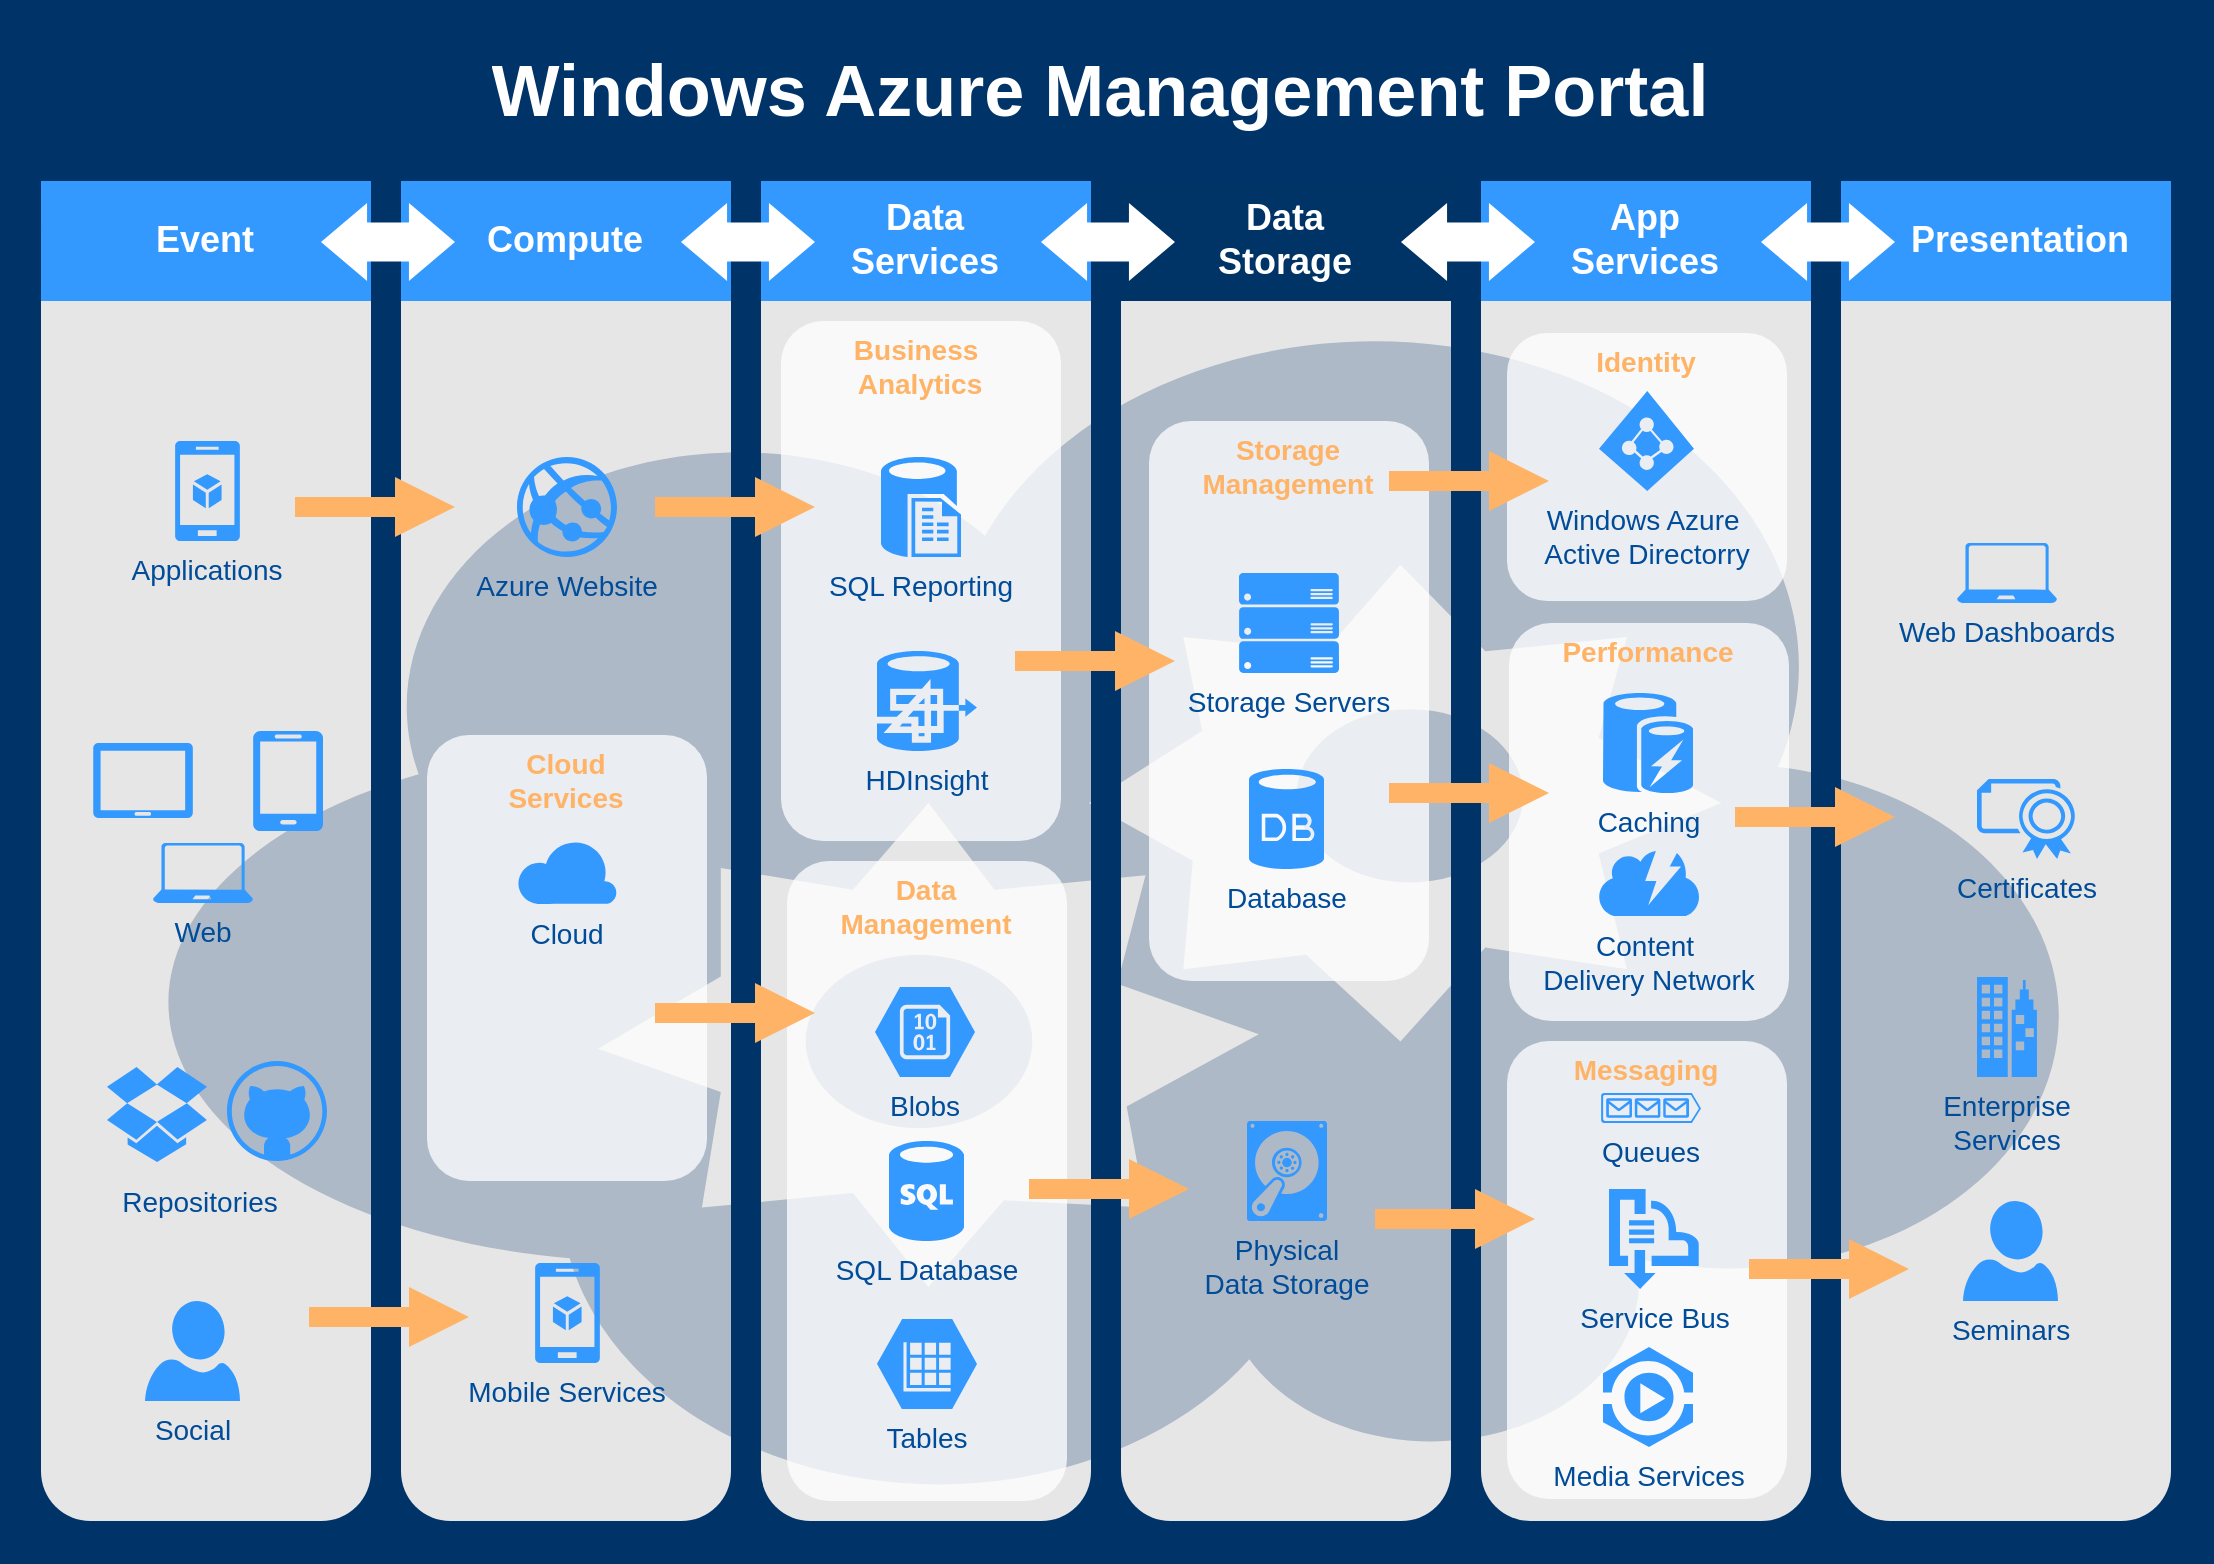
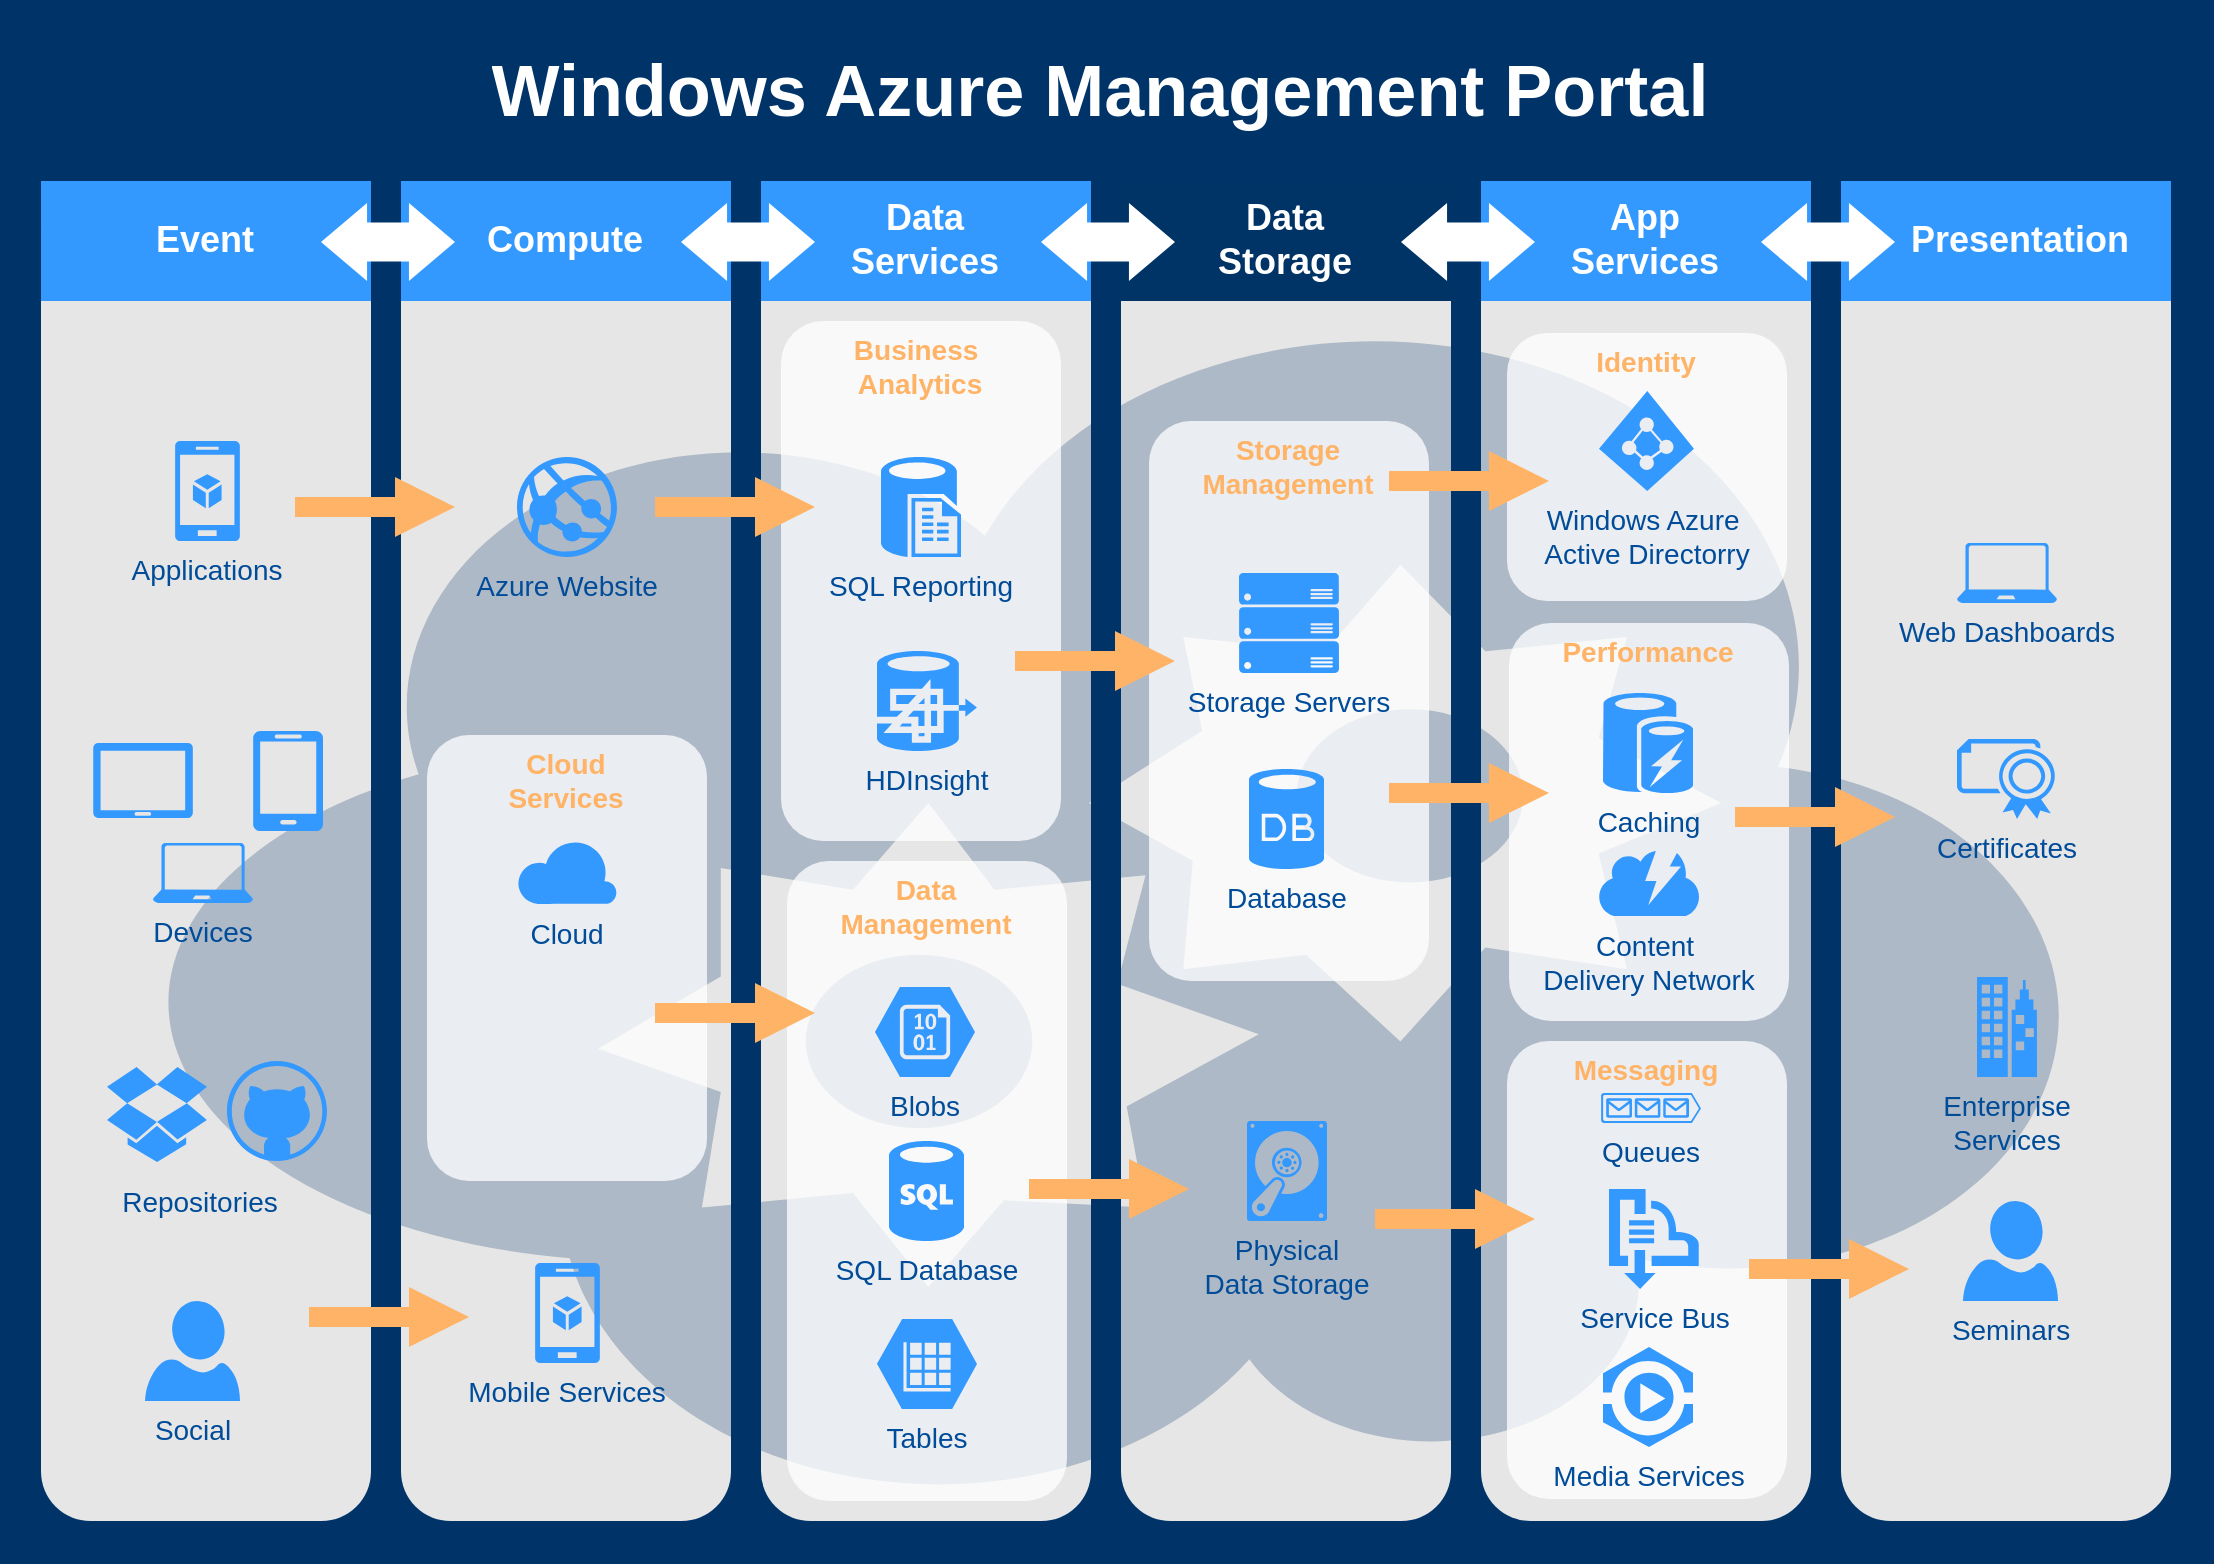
node "Certificates": moved (2027, 819) -> (2007, 779)
node "Web": label "Web" -> "Devices"
